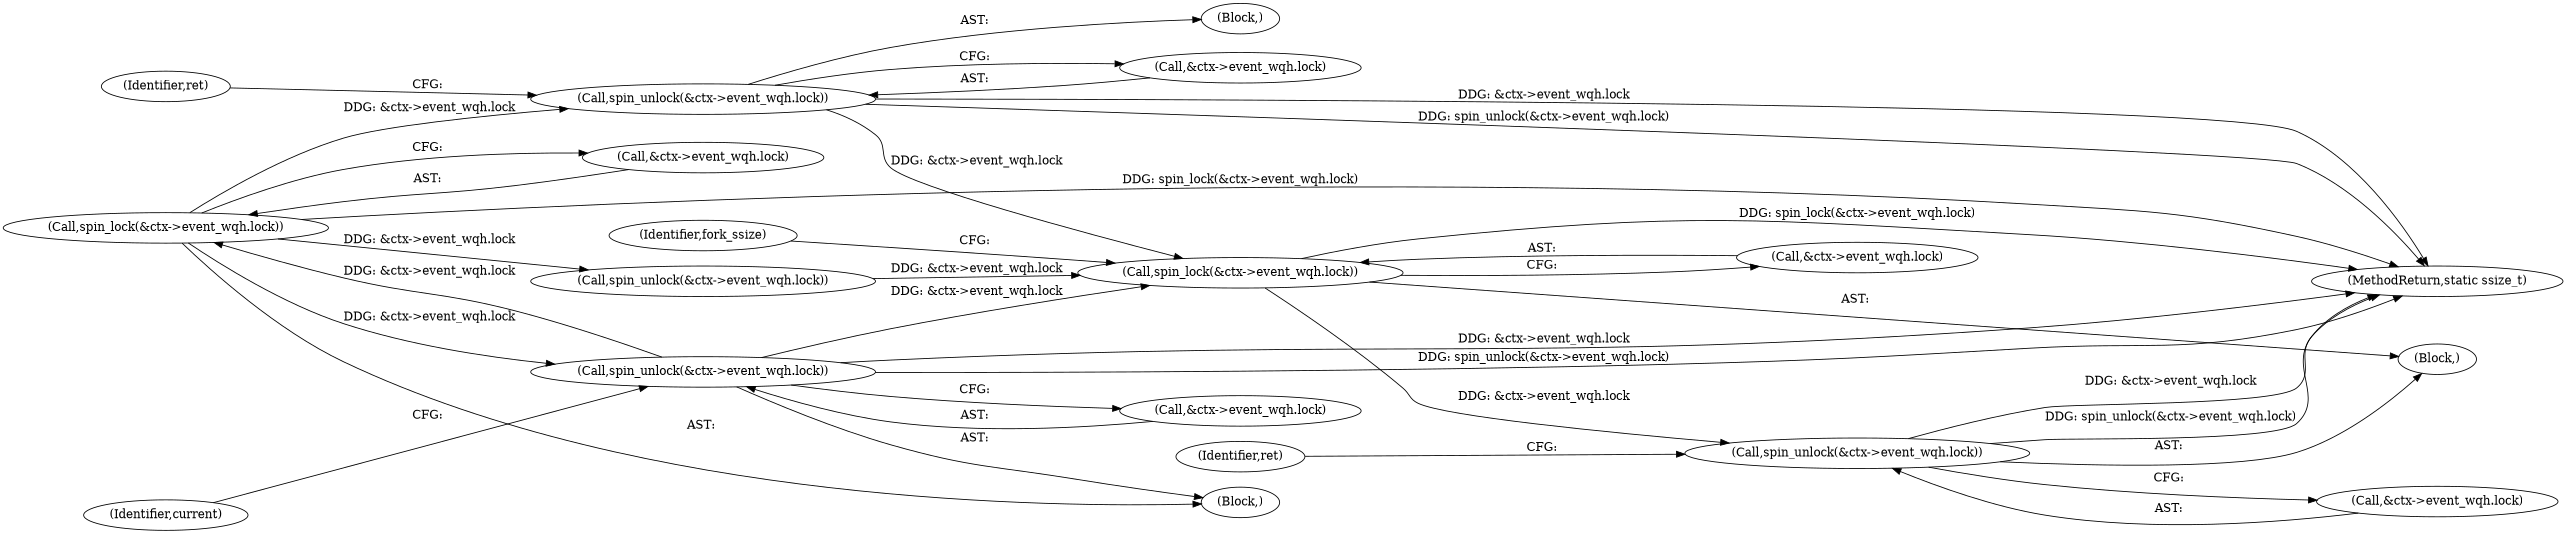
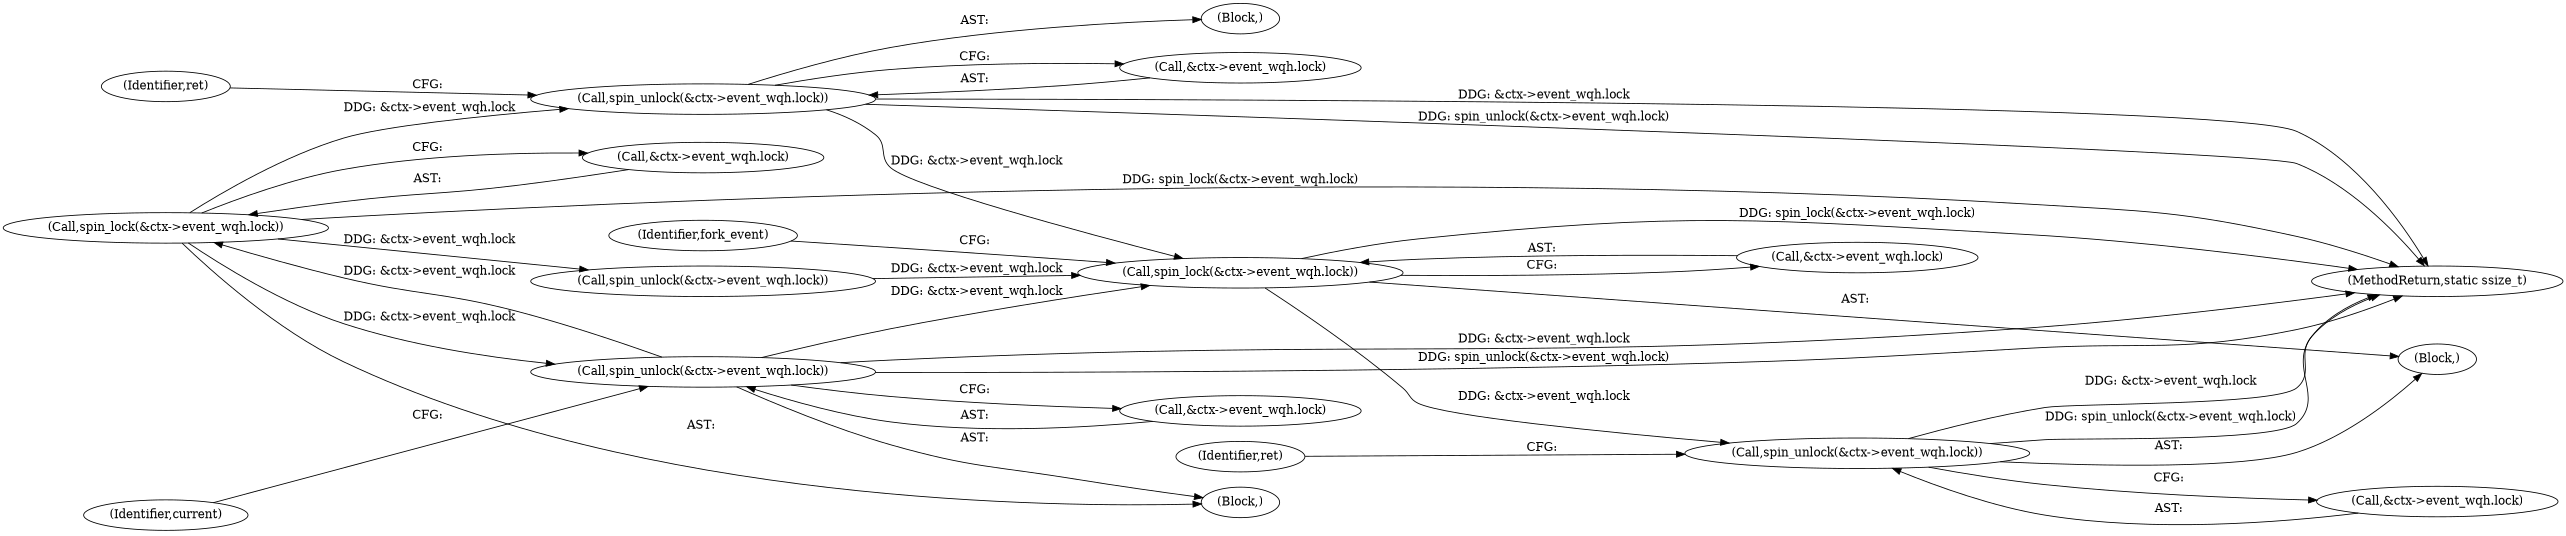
node "(Identifier,fork_ssize)": label "(Identifier,fork_ssize)" -> "(Identifier,fork_event)"
